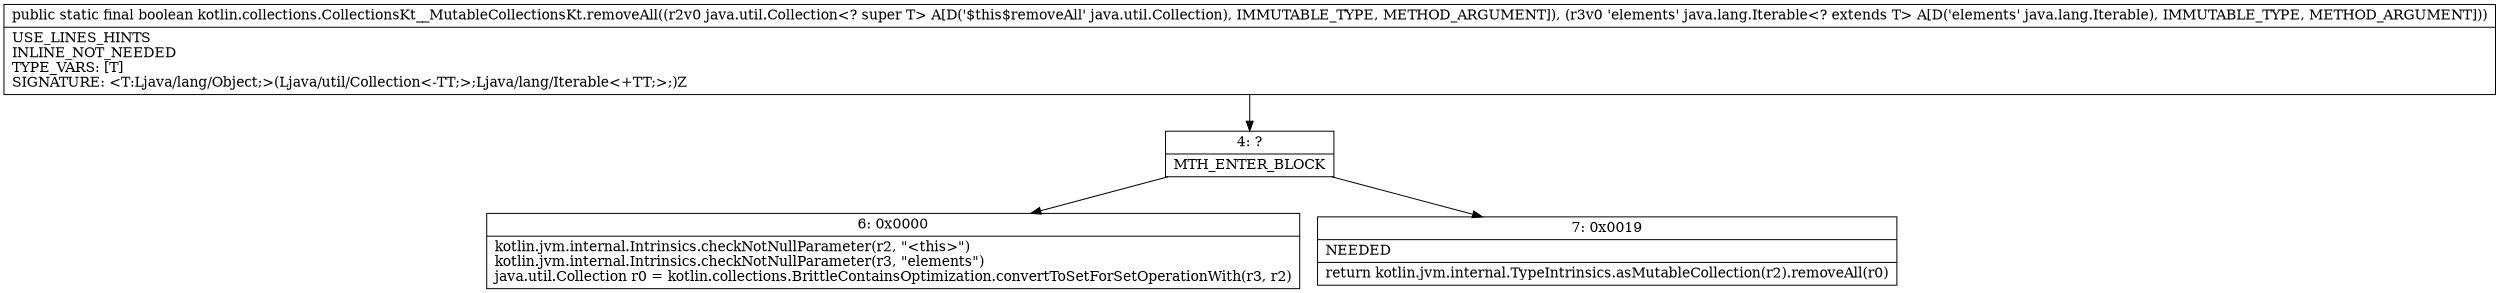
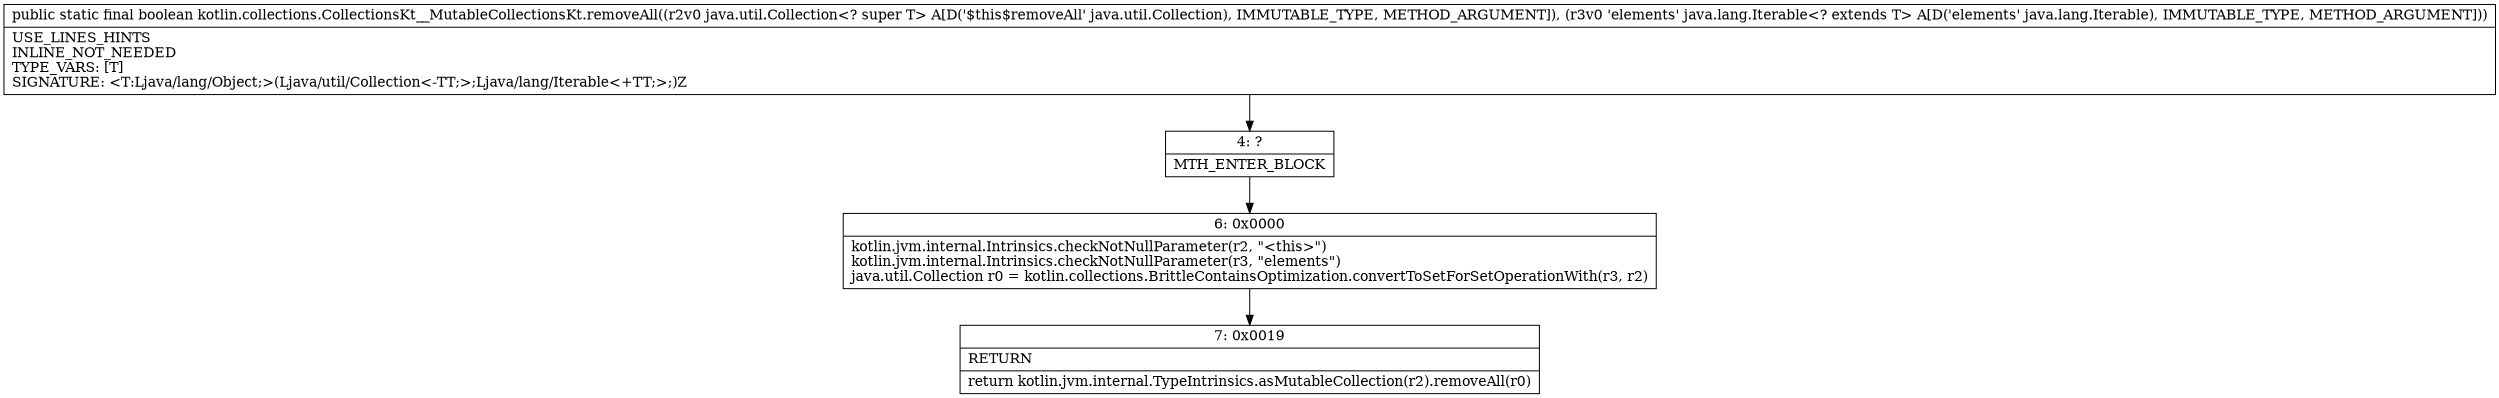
edge "4: ?" -> "7: 0x0019": now "6: 0x0000" -> "7: 0x0019"
node "7: 0x0019": text "NEEDED" -> "RETURN"
